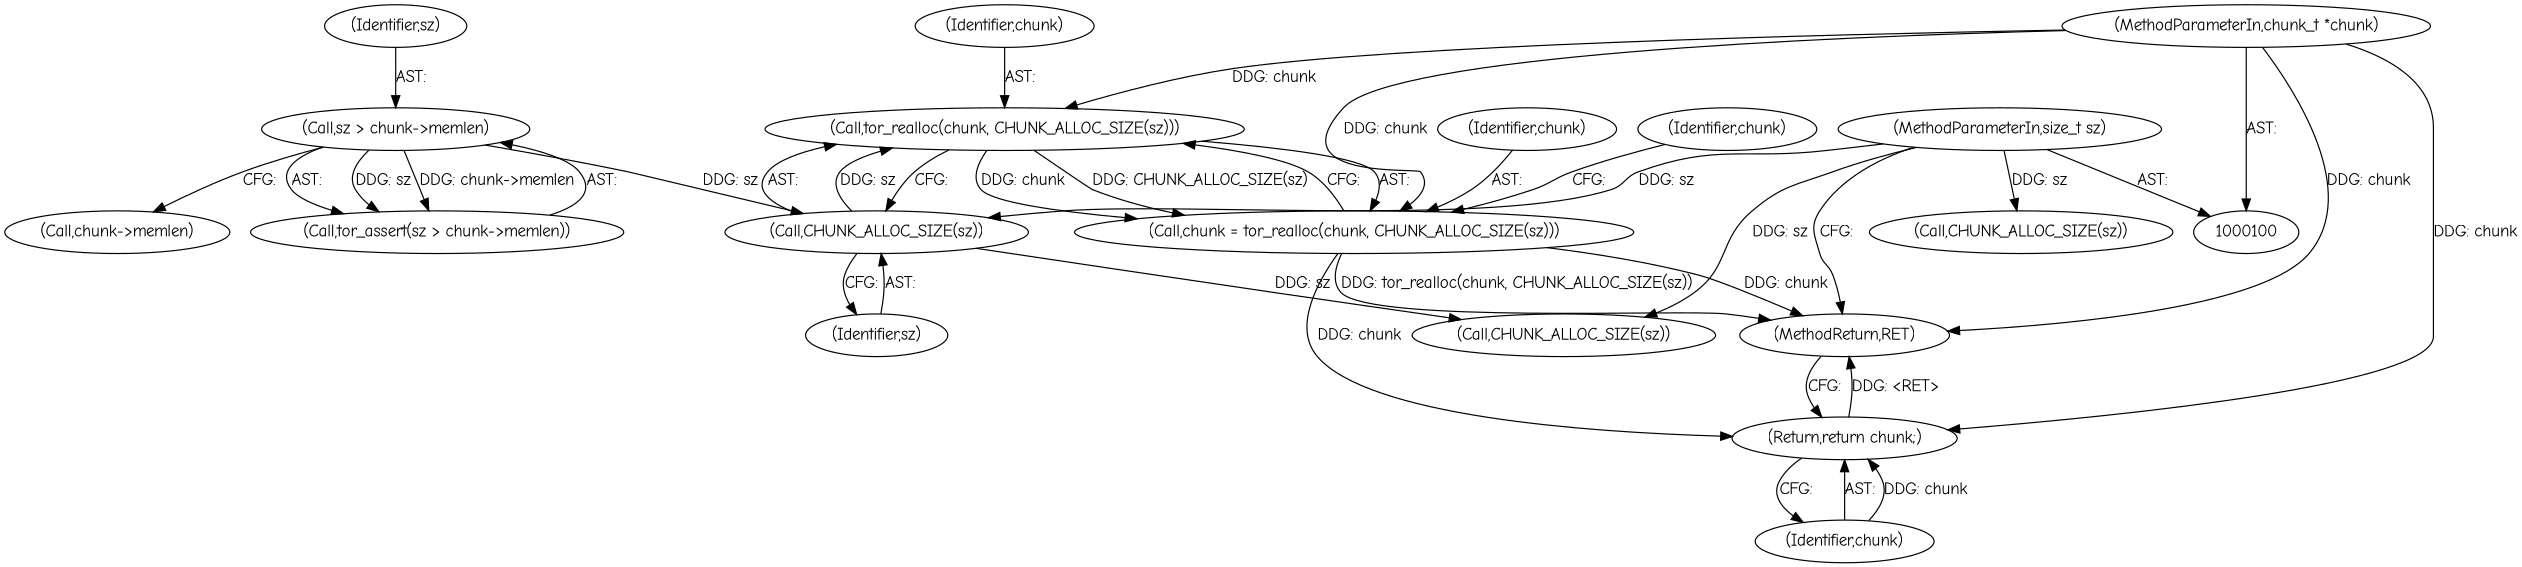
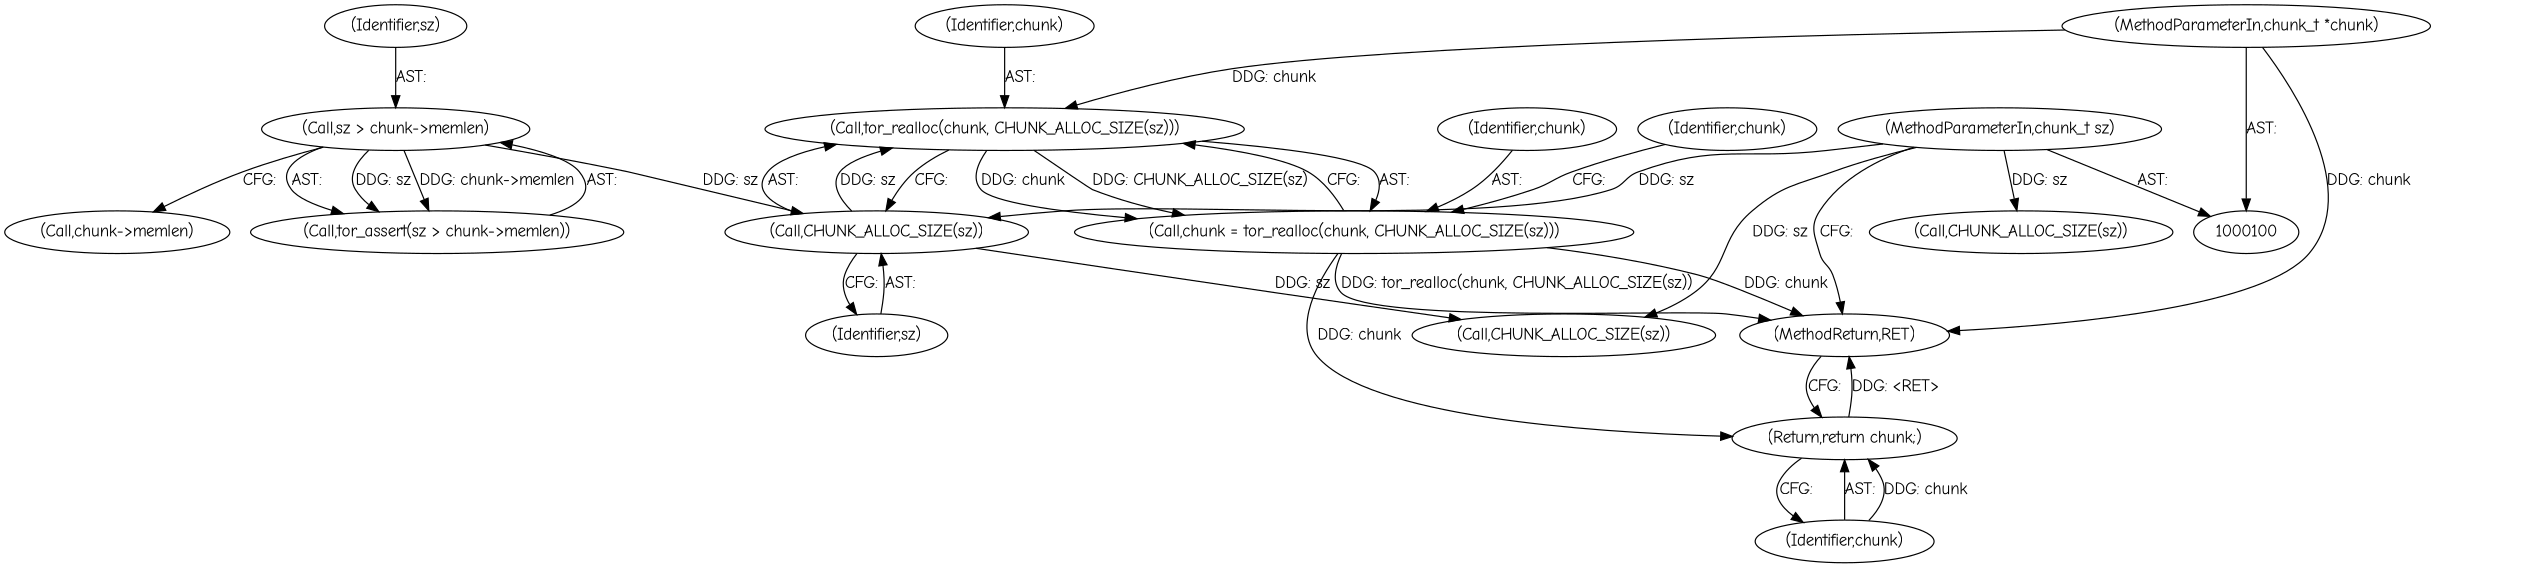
edge "(MethodParameterIn,chunk_t *chunk)" -> "(Call,chunk = tor_realloc(chunk, CHUNK_ALLOC_SIZE(sz)))": removed, label "DDG: chunk"
node "(MethodParameterIn,size_t sz)": label "(MethodParameterIn,size_t sz)" -> "(MethodParameterIn,chunk_t sz)"
edge "(MethodParameterIn,chunk_t *chunk)" -> "(Return,return chunk;)": removed, label "DDG: chunk"
